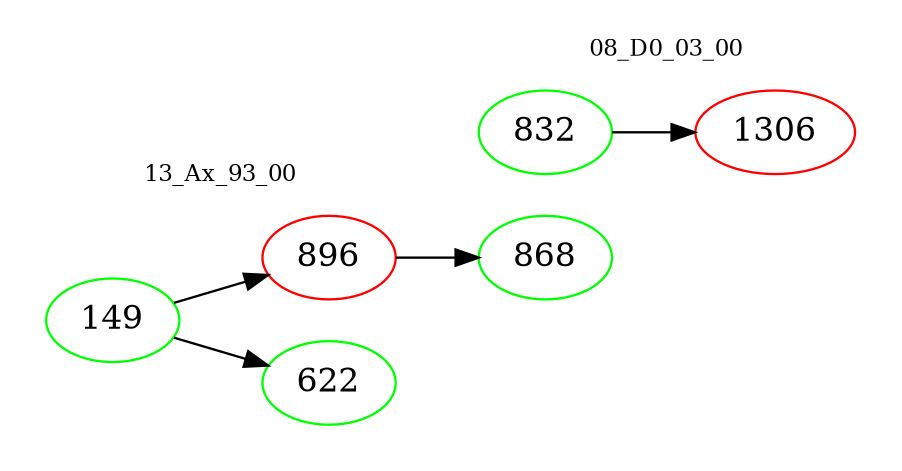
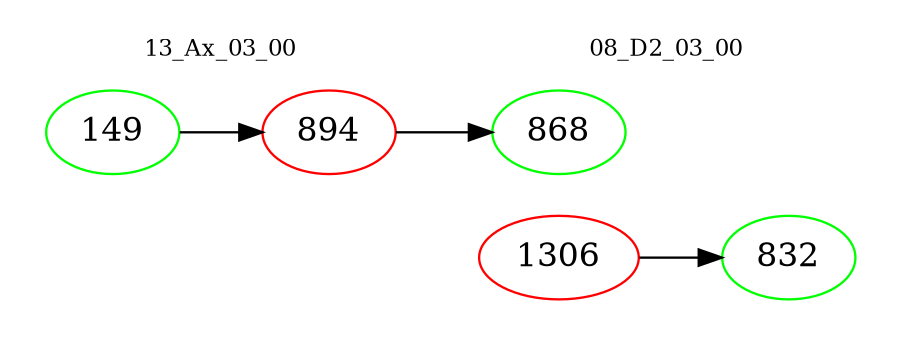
cluster "08_D0_03_00": label "08_D0_03_00" -> "08_D2_03_00"
edge "832" -> "1306": reversed
cluster "13_Ax_93_00": label "13_Ax_93_00" -> "13_Ax_03_00"
node "896": label "896" -> "894"
node "622": removed
